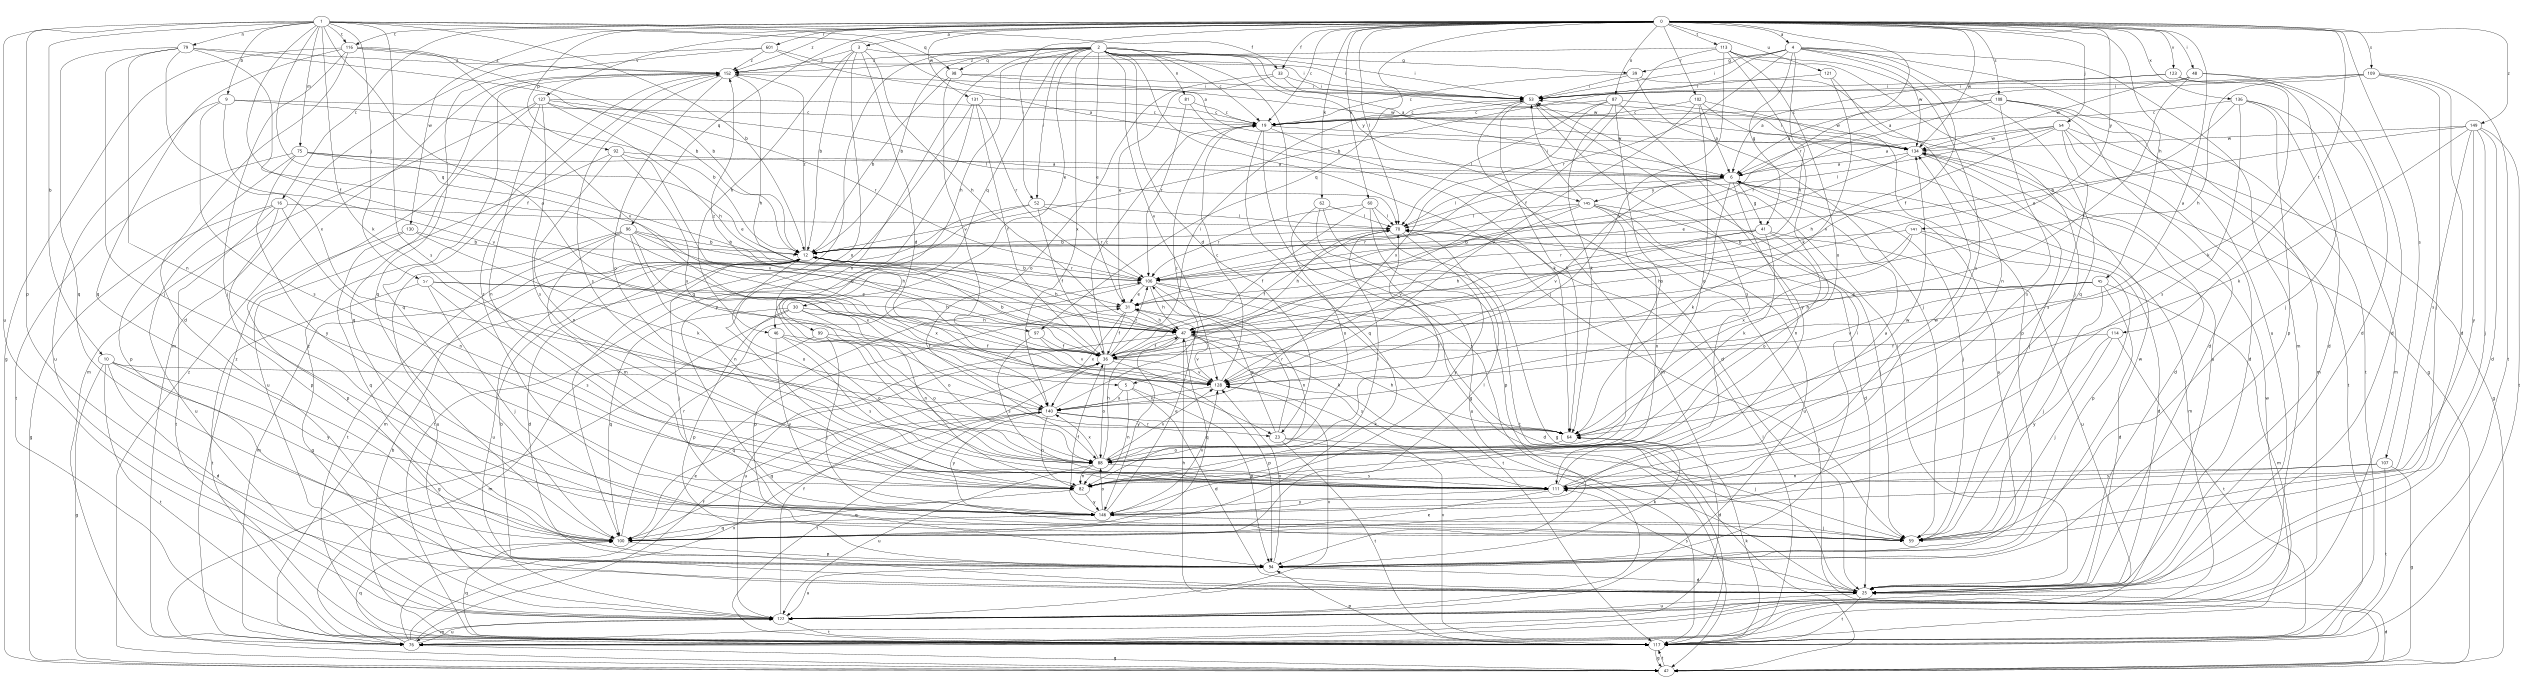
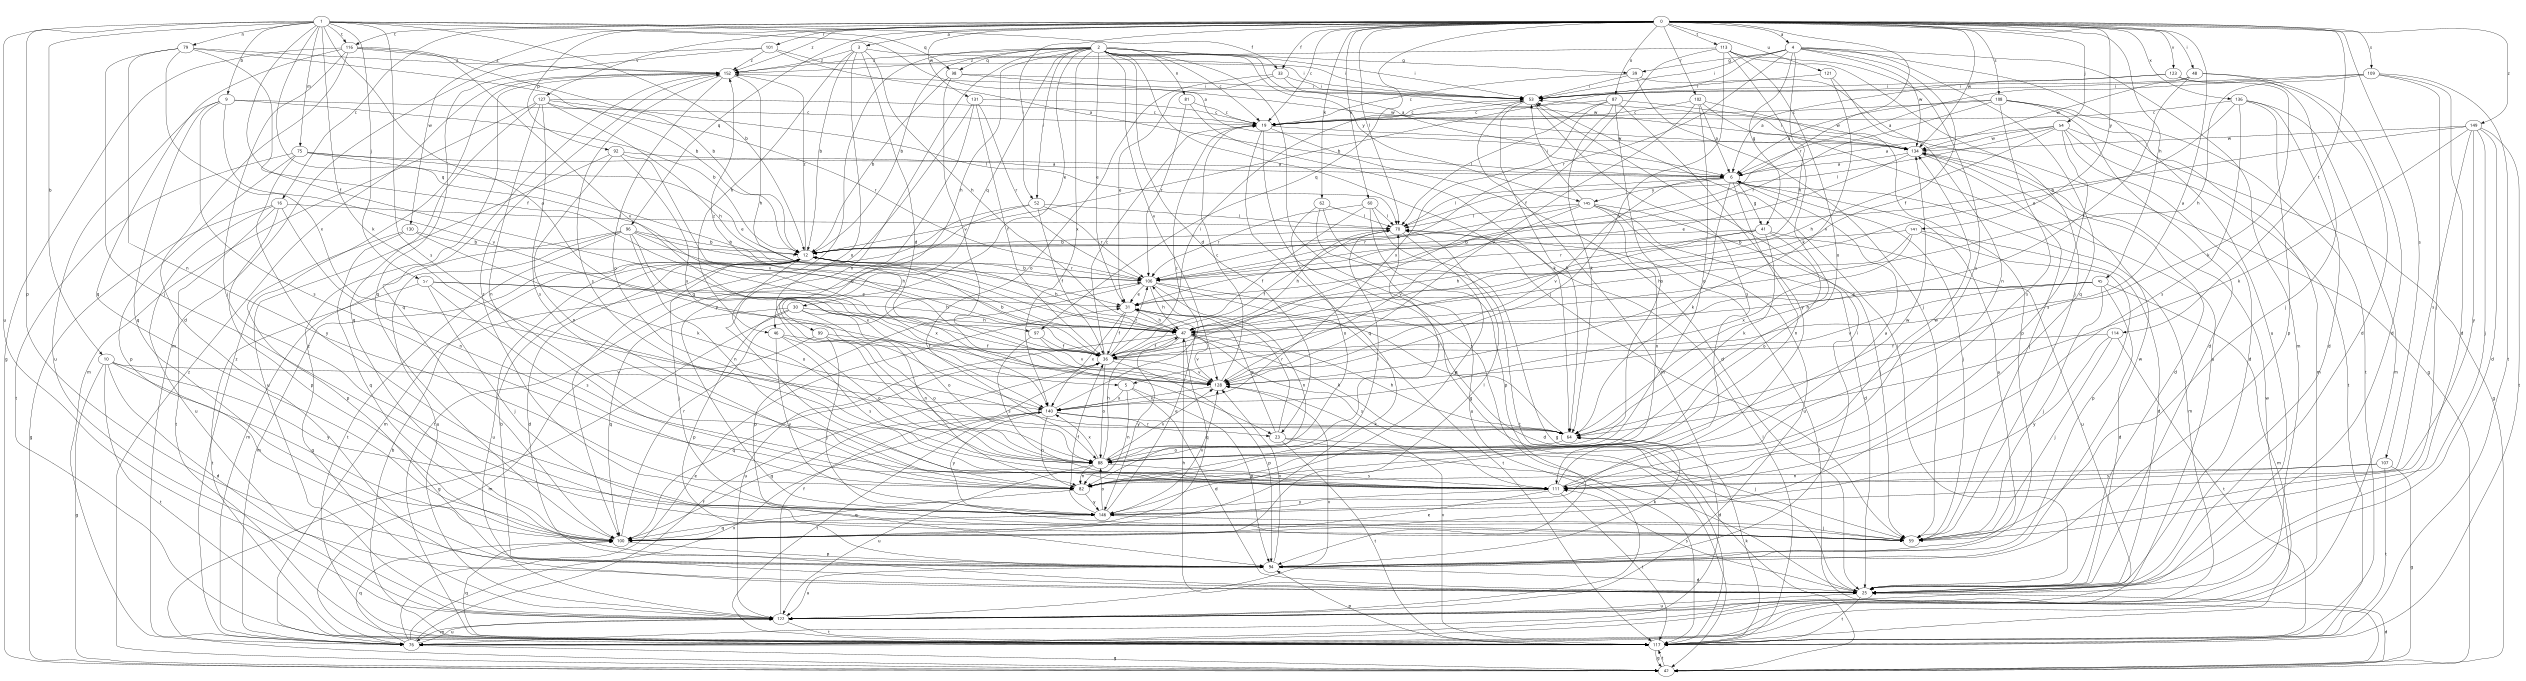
node "601": label "601" -> "101"
edge "64" -> "31": added, label "e"
edge "79" -> "100": now "9" -> "100"
edge "96" -> "146": now "96" -> "76"
edge "111" -> "117": added, label "t"
